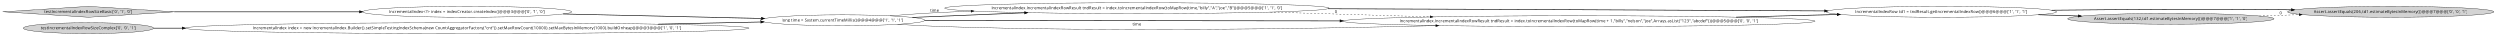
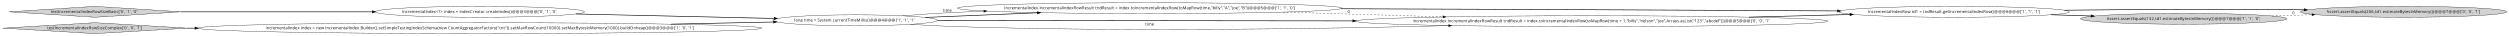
node "testIncrementalIndexRowSizeComplex['0', '0', '1']": shape ellipse -> diamond
